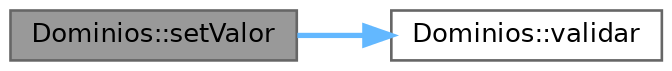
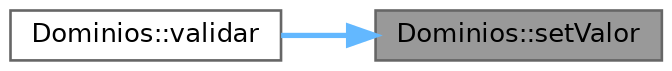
edge "Dominios::setValor" -> "Dominios::validar": reversed
